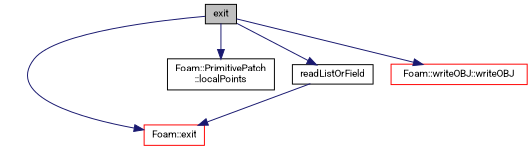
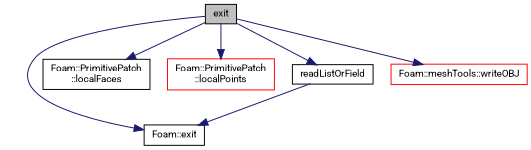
node "Foam::PrimitivePatch ::localFaces": added
node "Foam::PrimitivePatch ::localPoints": color black -> red
node "Foam::writeOBJ::writeOBJ": label "Foam::writeOBJ::writeOBJ" -> "Foam::meshTools::writeOBJ"
node "Foam::exit": color red -> black
